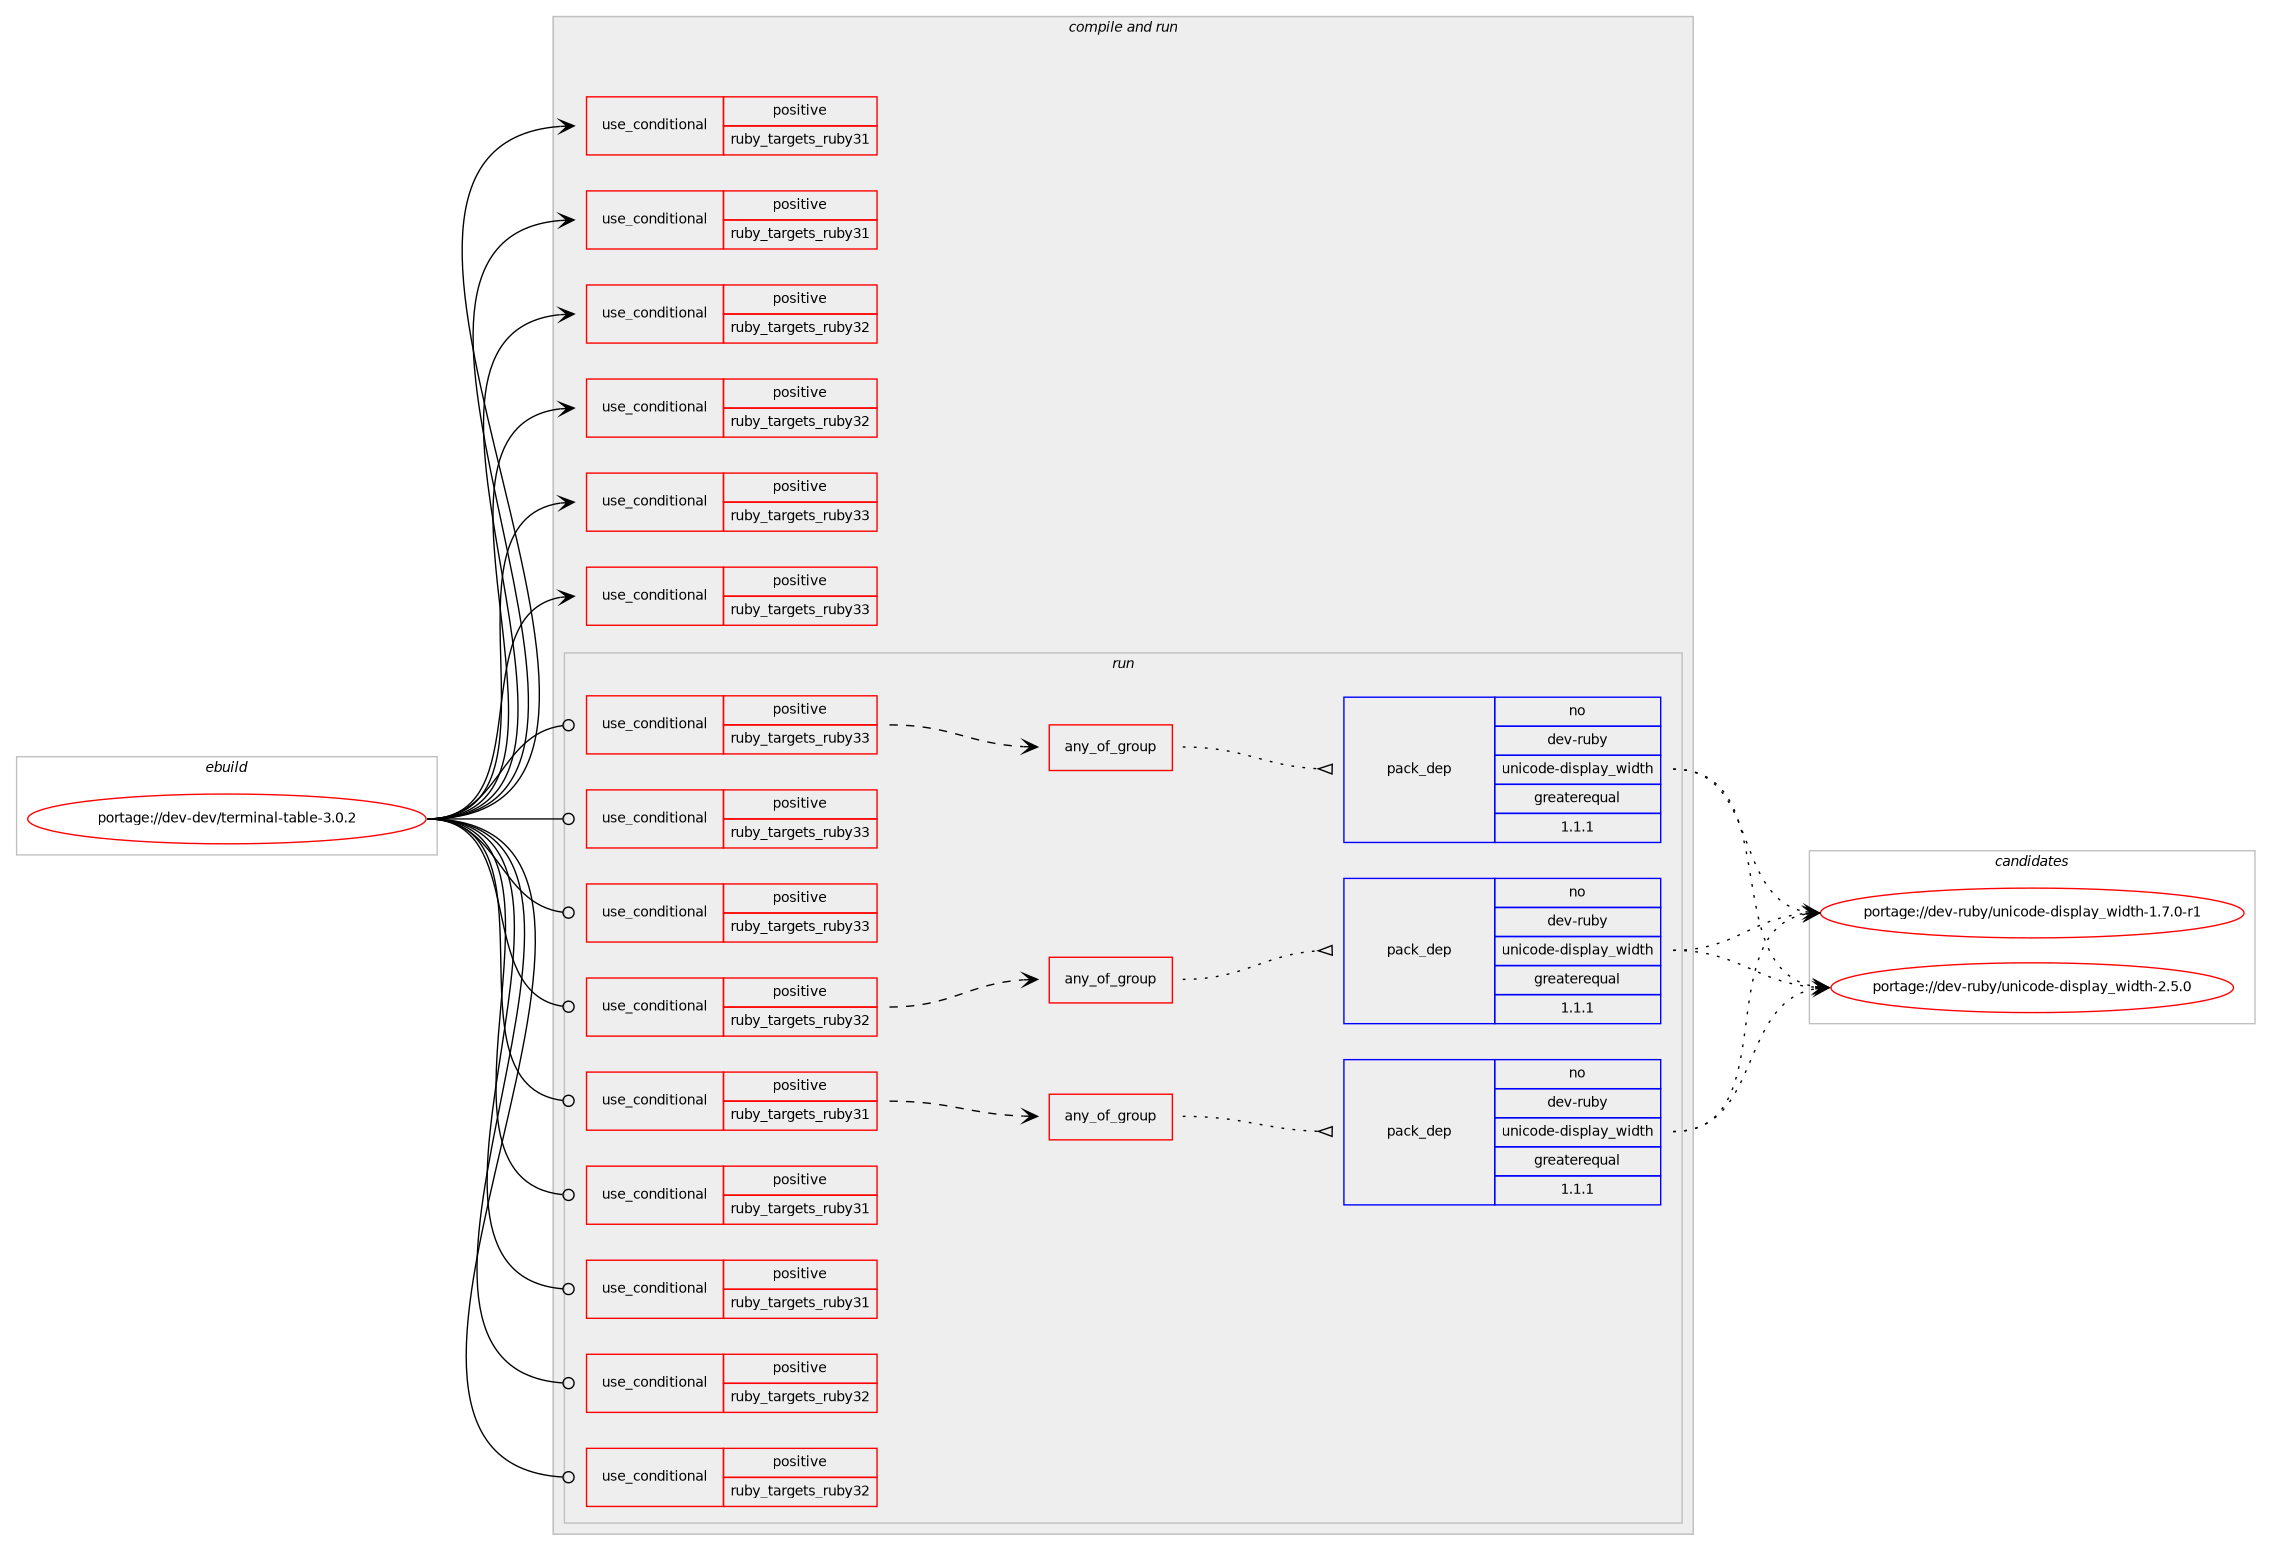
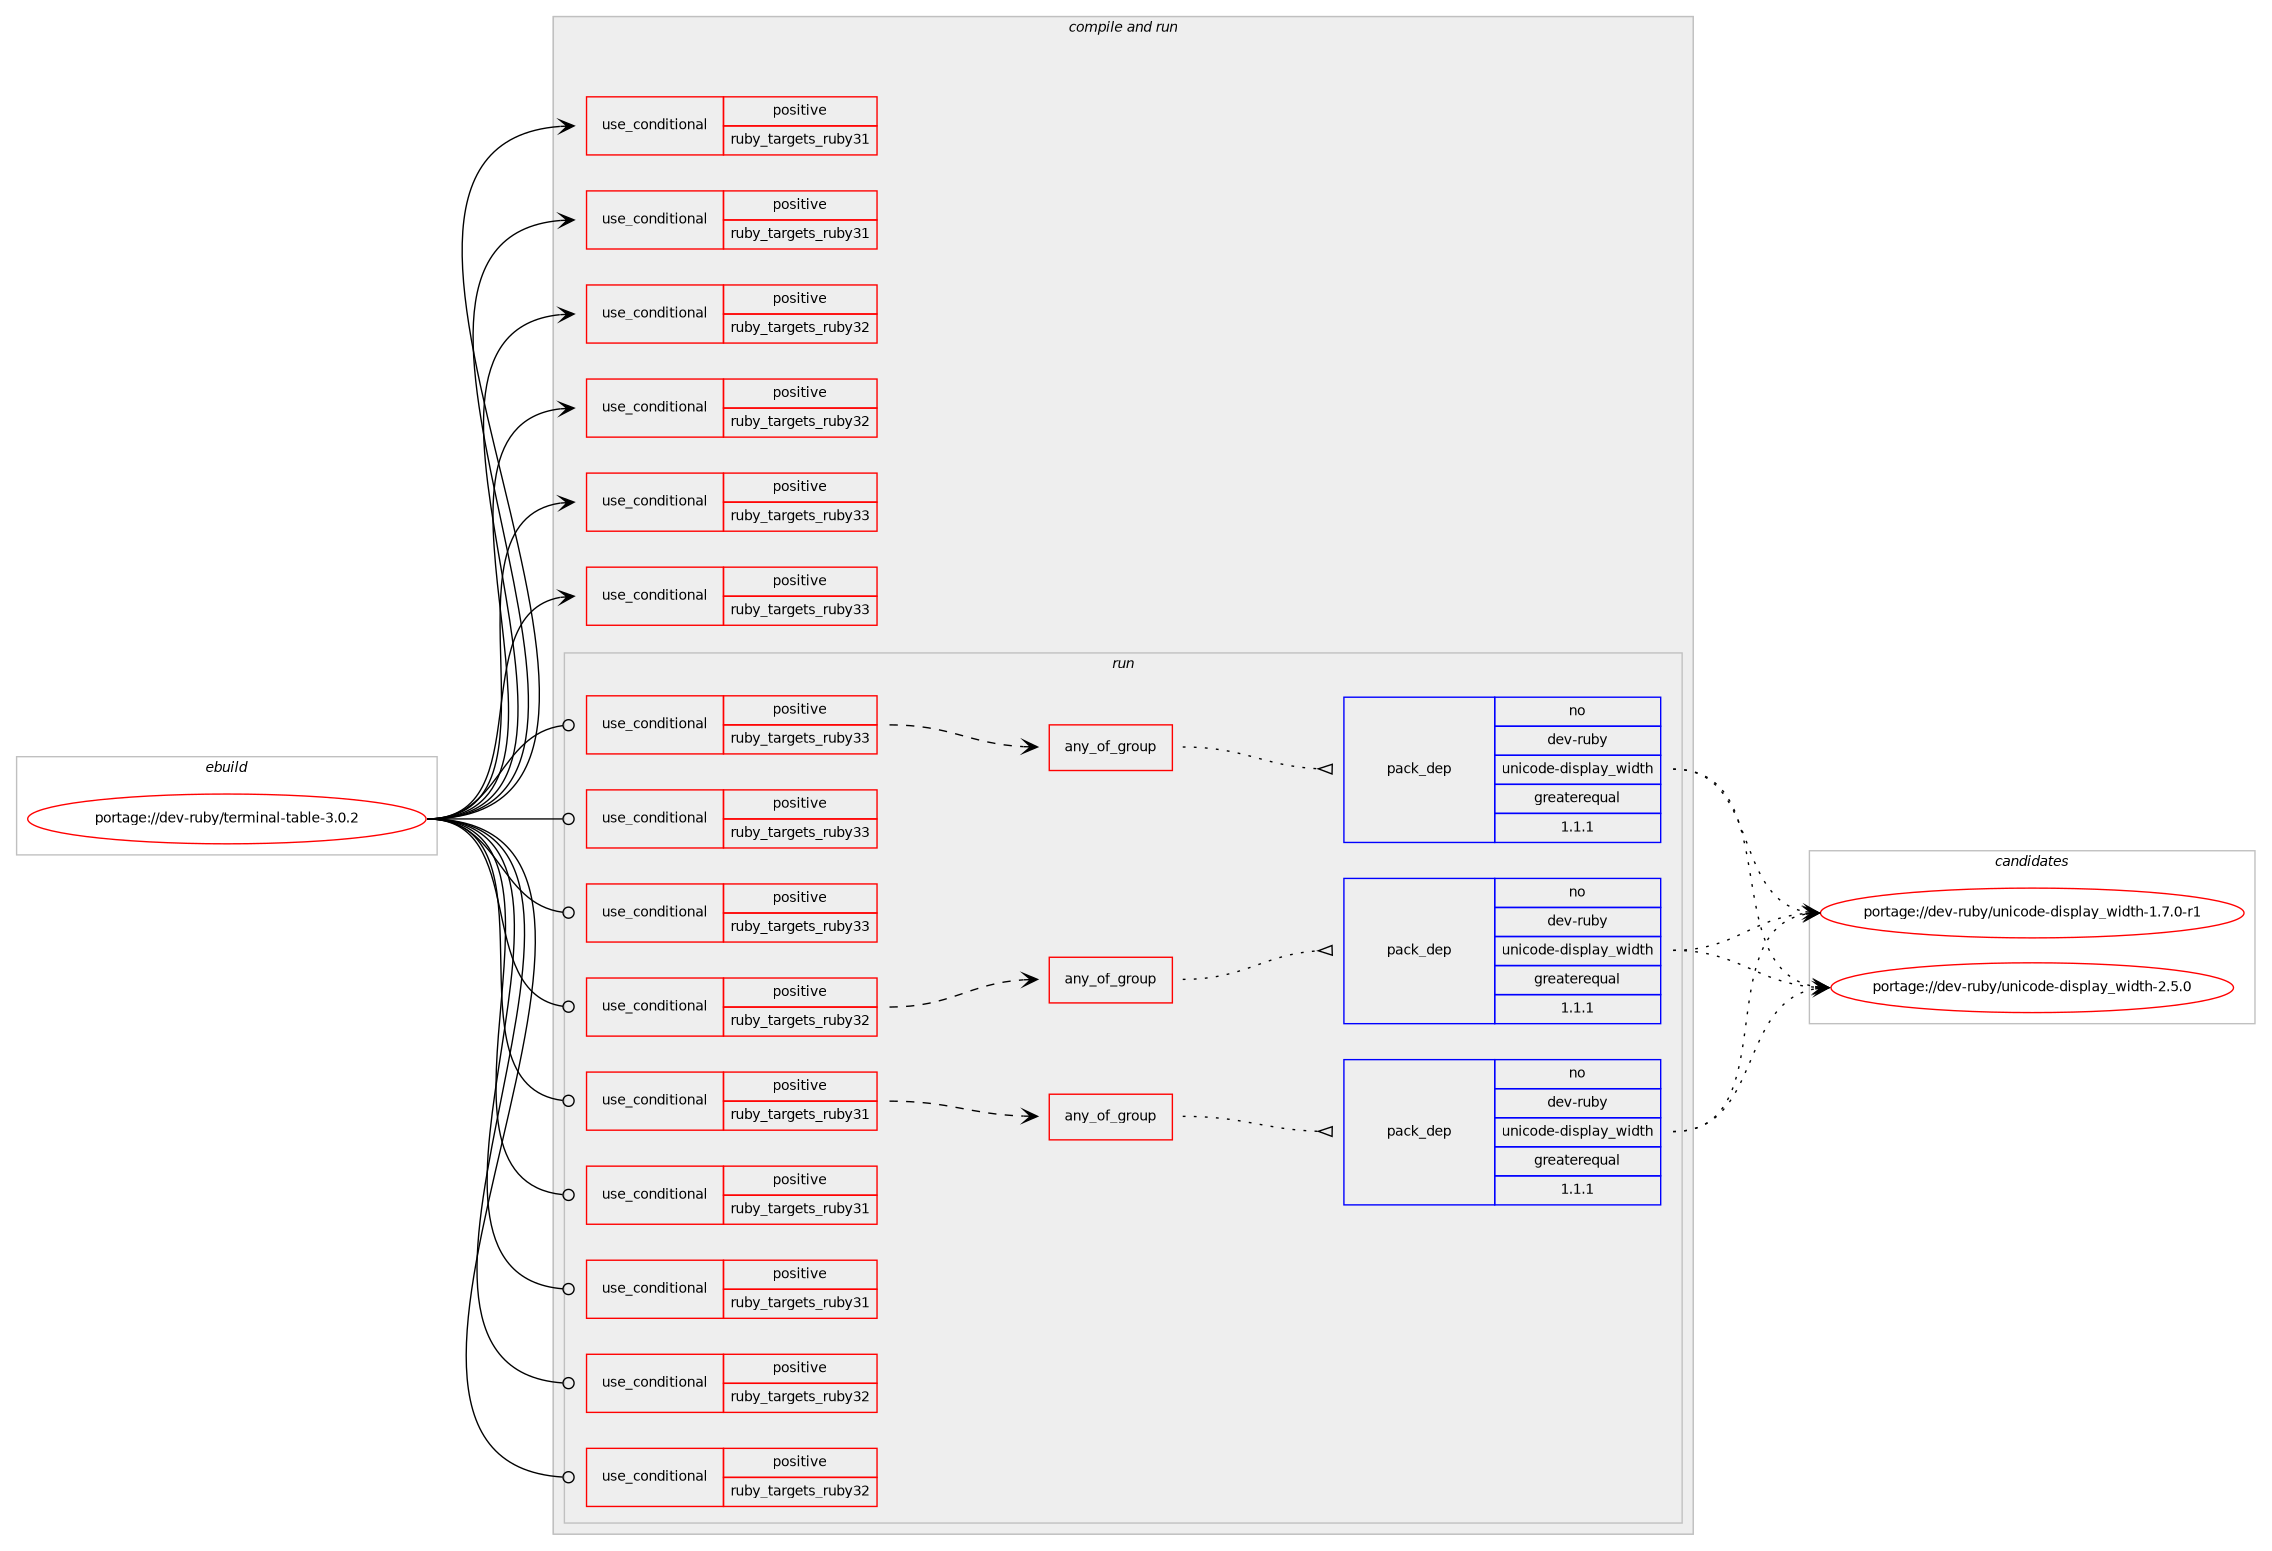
node "portage://dev-dev/terminal-table-3.0.2": label "portage://dev-dev/terminal-table-3.0.2" -> "portage://dev-ruby/terminal-table-3.0.2"
